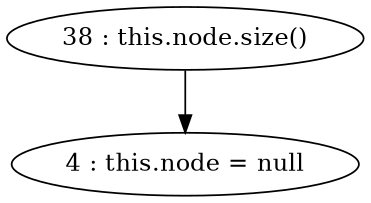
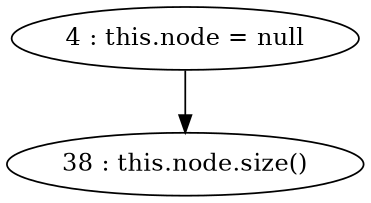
edge "38 : this.node.size()" -> "4 : this.node = null": reversed
